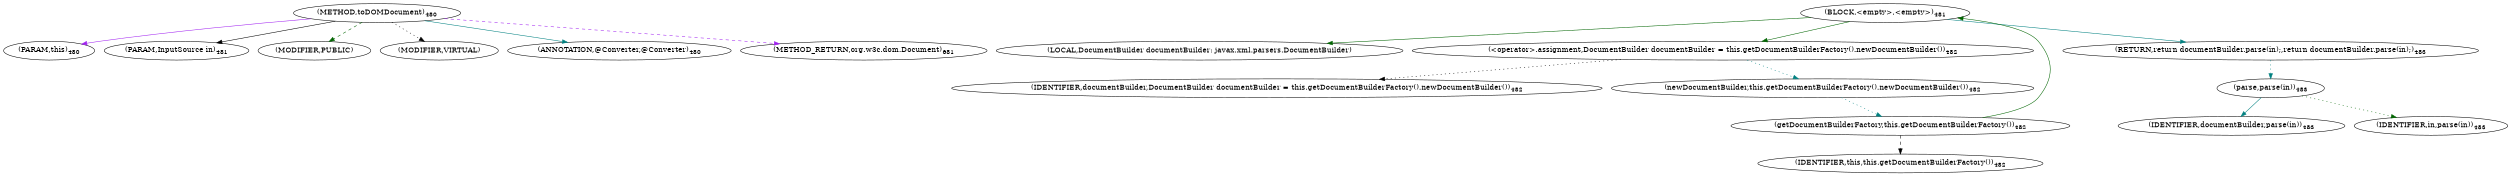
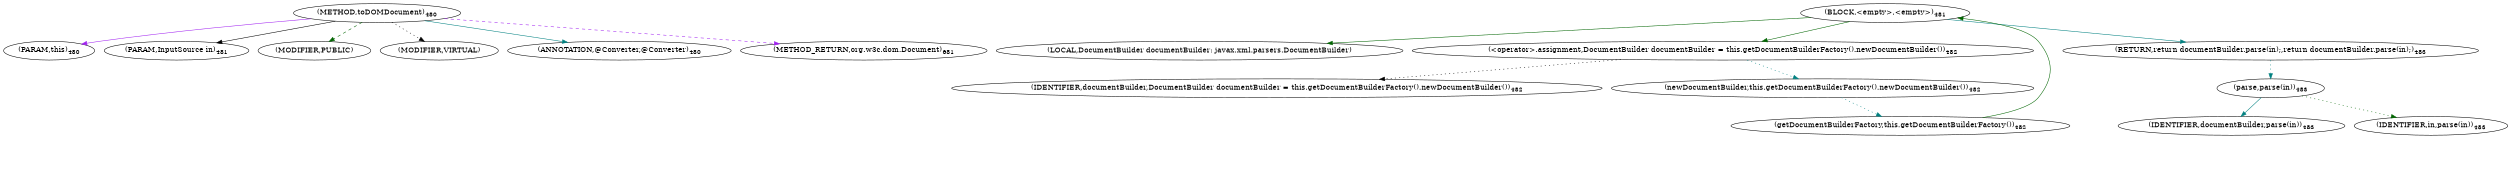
node "(IDENTIFIER,this,this.getDocumentBuilderFactory())": removed
